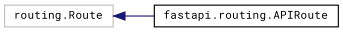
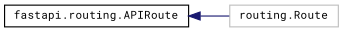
edge "fastapi.routing.APIRoute" -> "routing.Route": reversed
